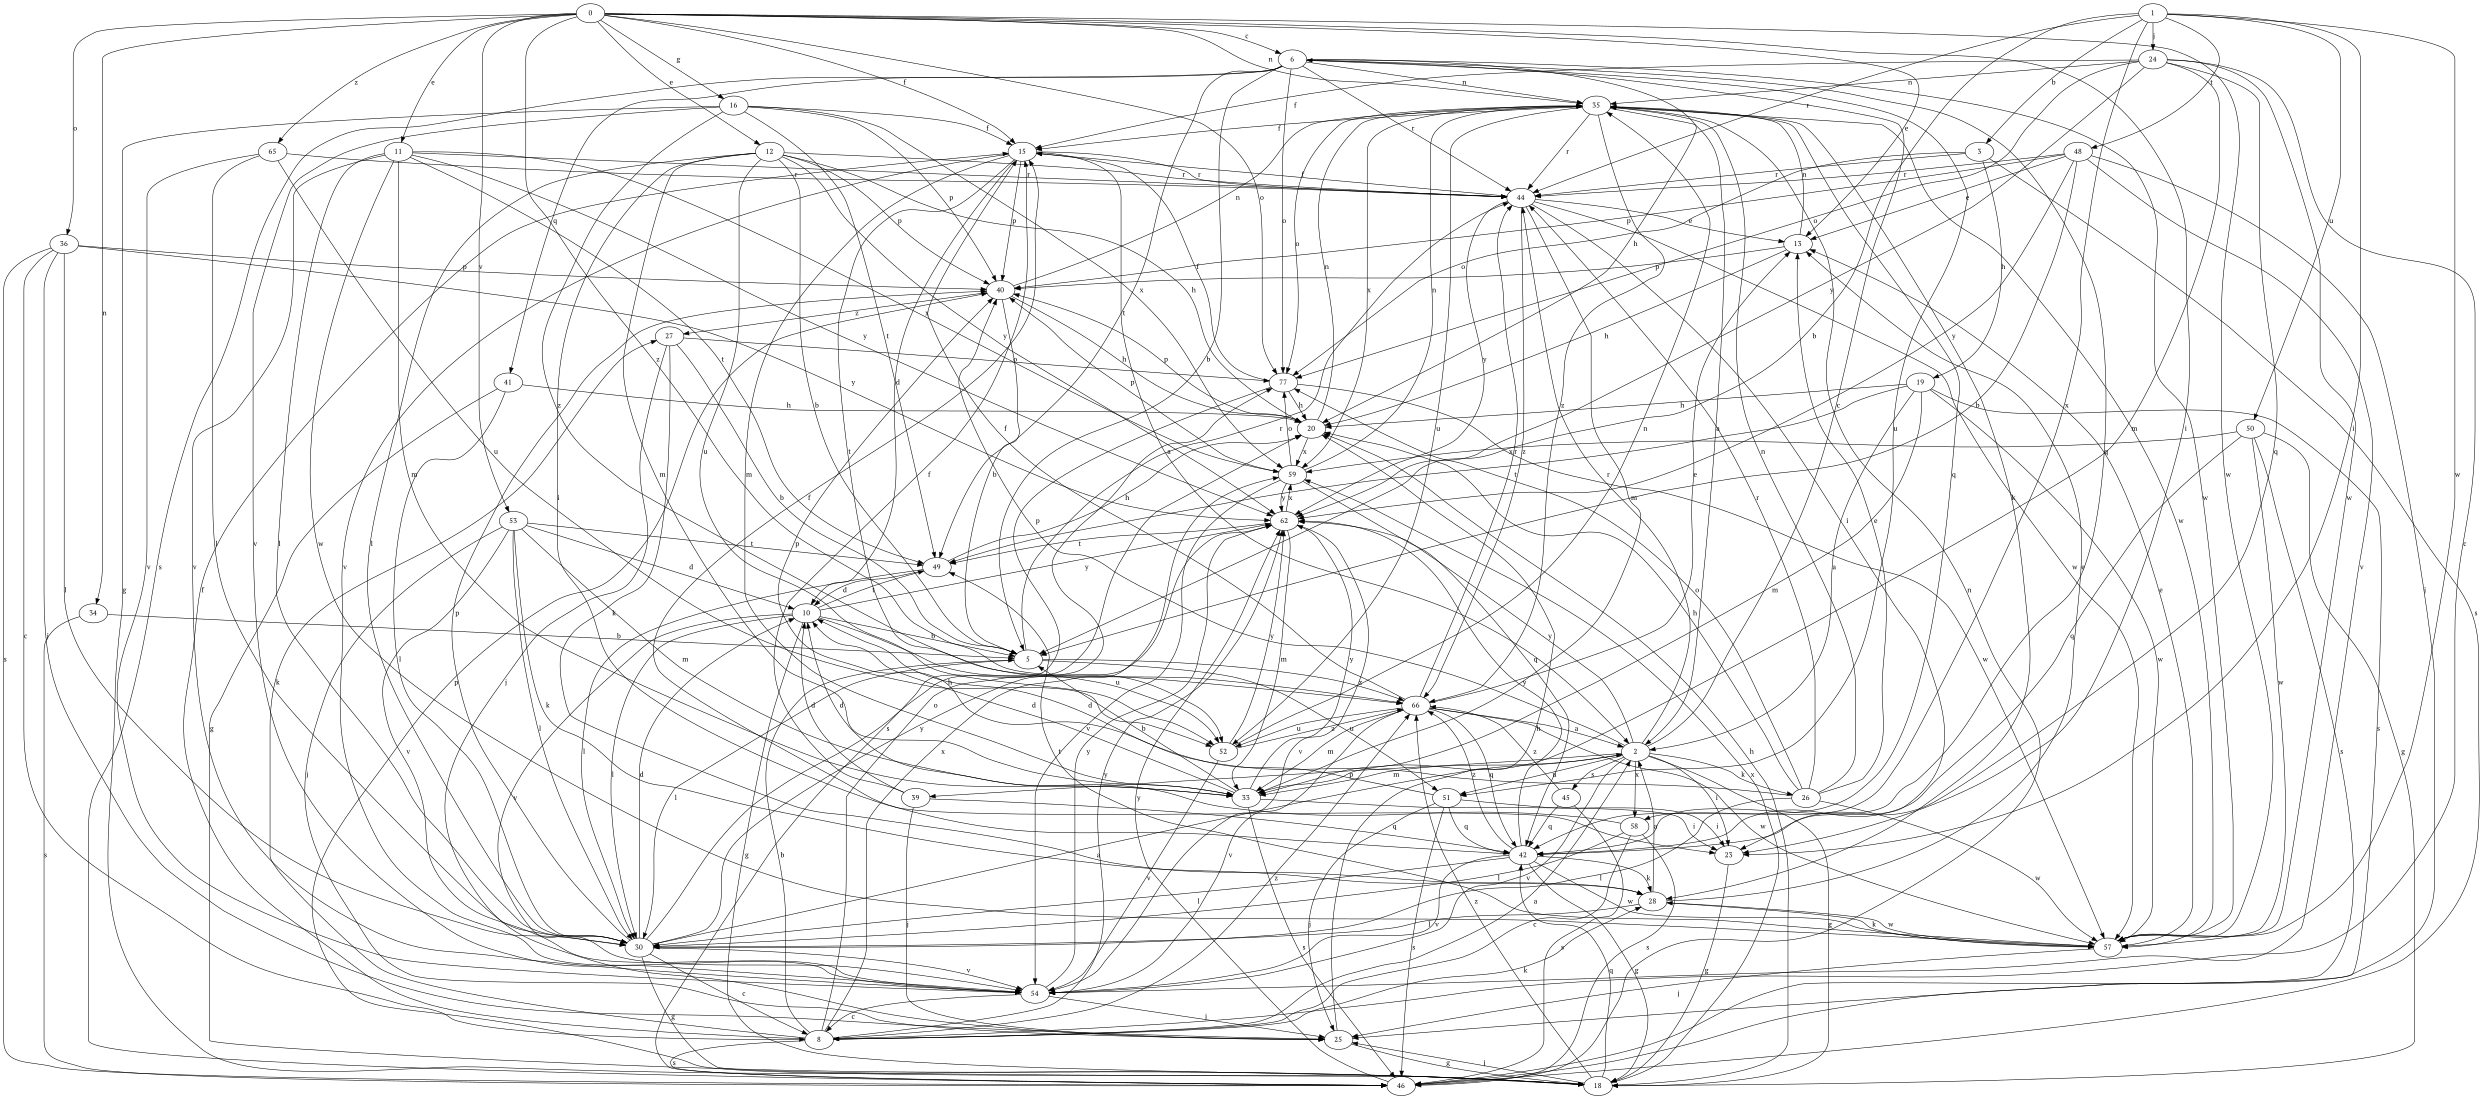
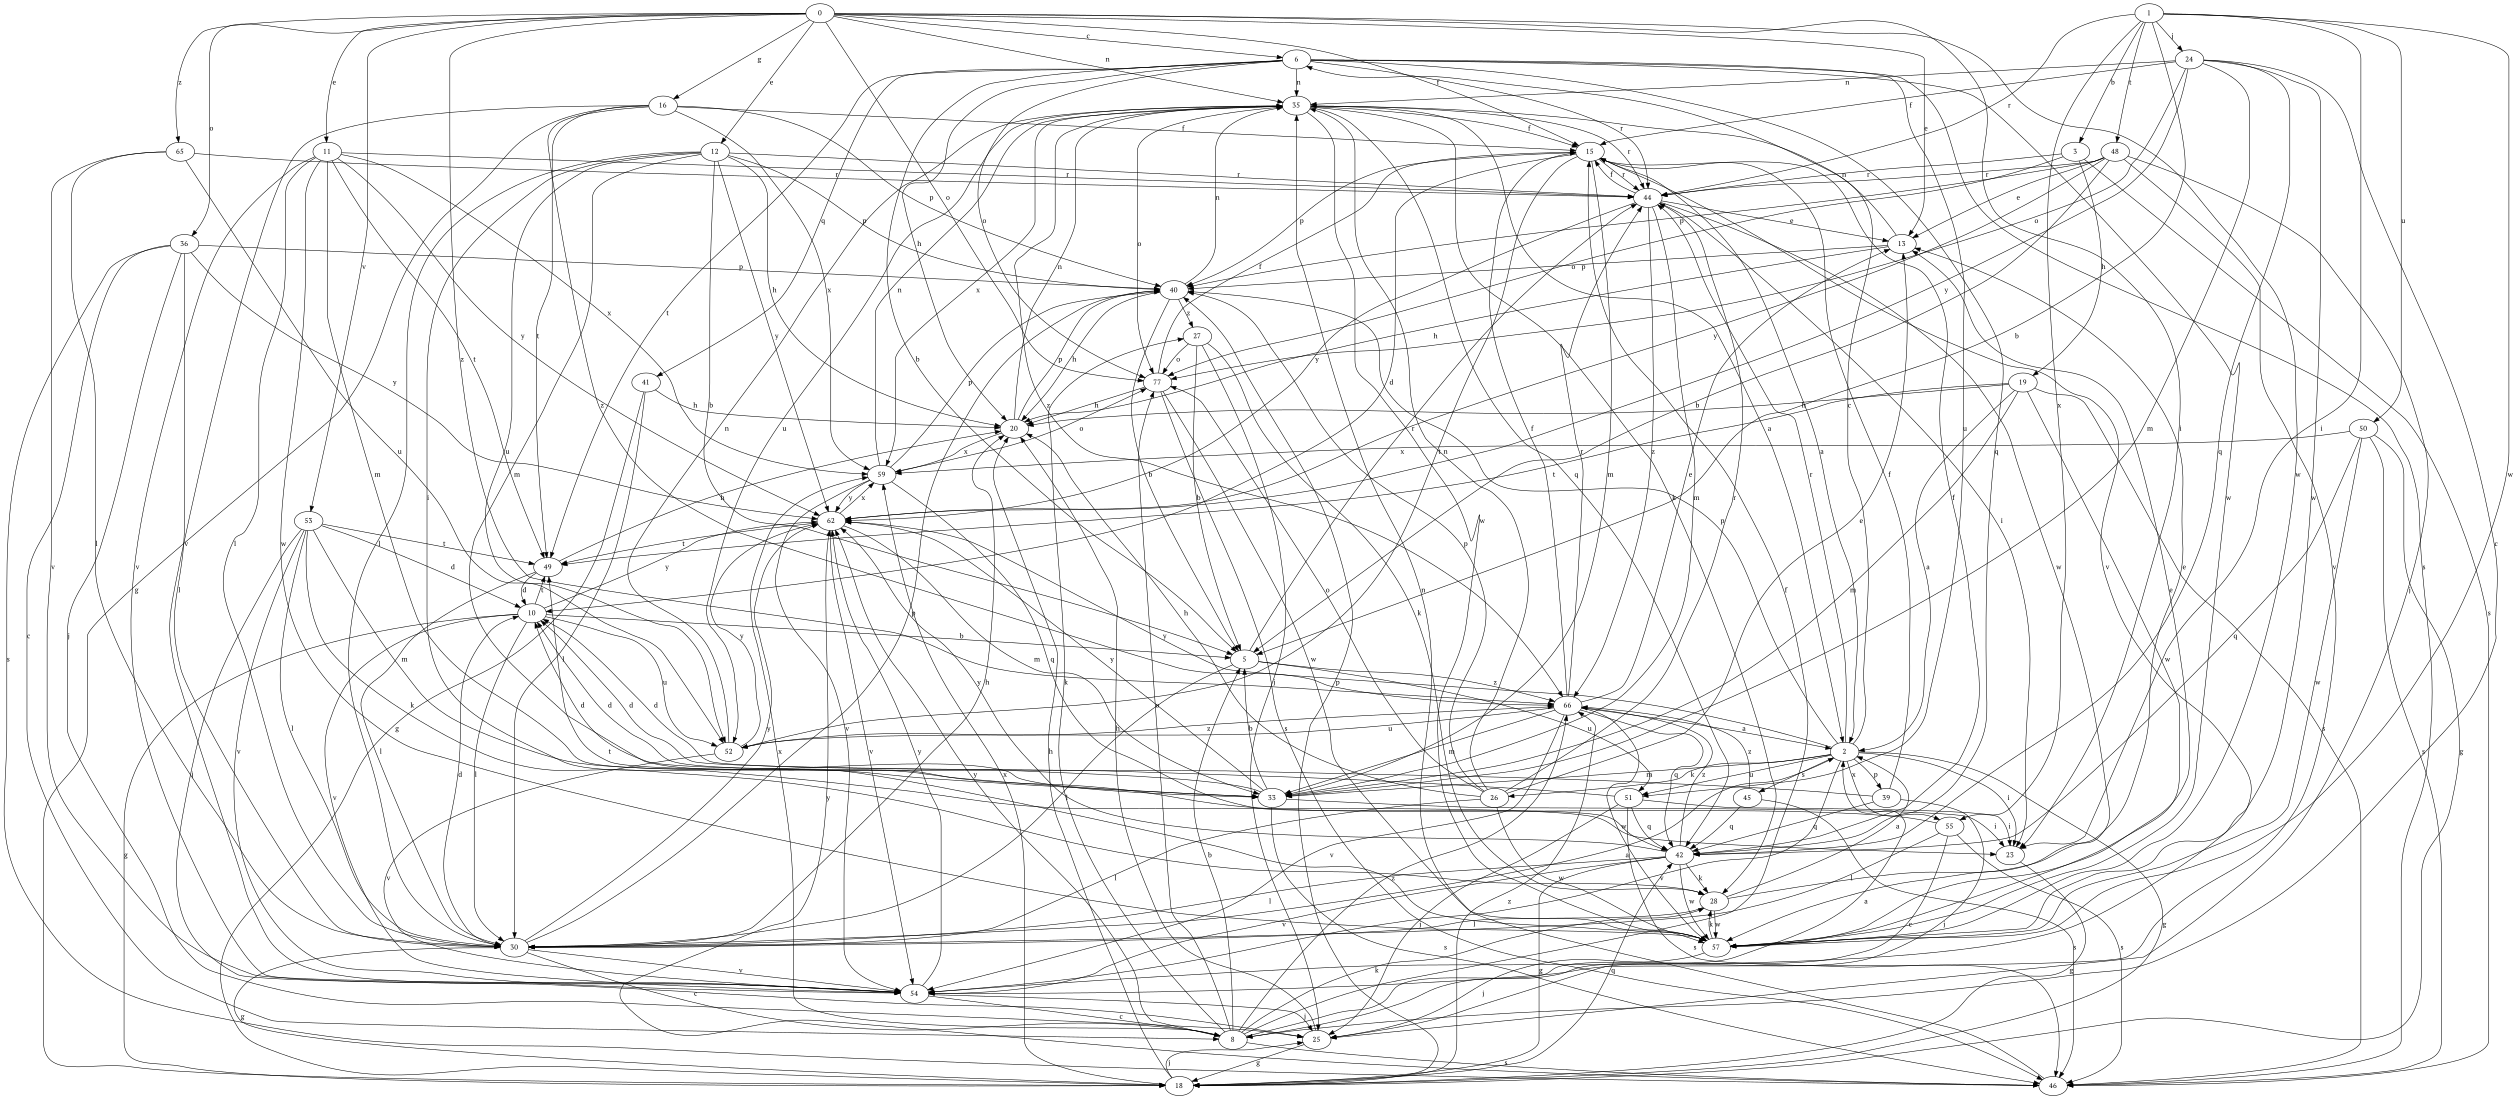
node "34": removed
node "58": label "58" -> "55"
